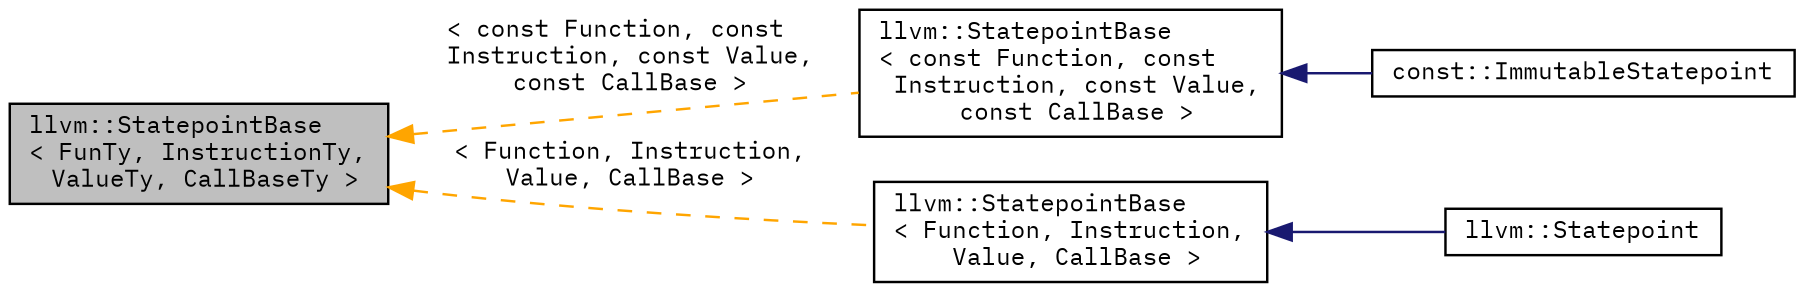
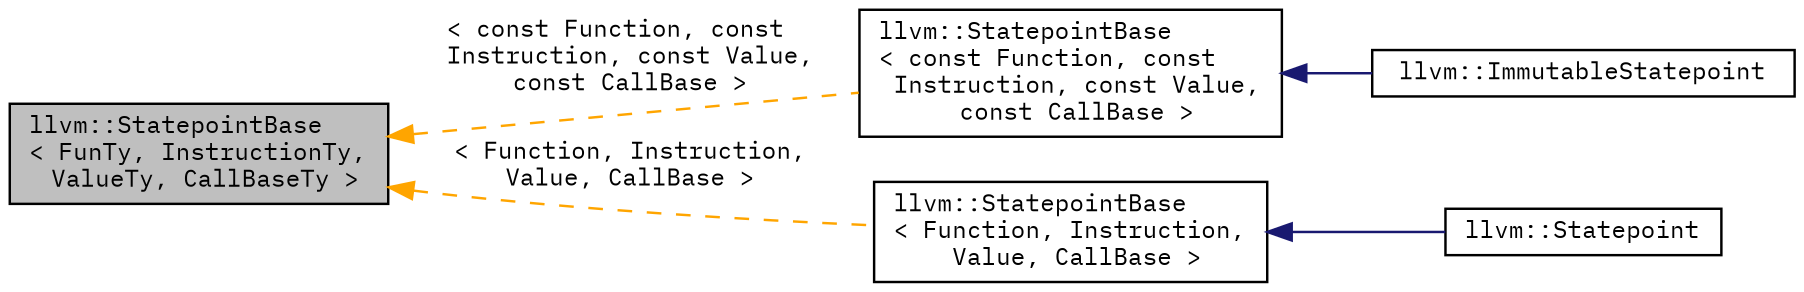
node "const::ImmutableStatepoint": label "const::ImmutableStatepoint" -> "llvm::ImmutableStatepoint"
